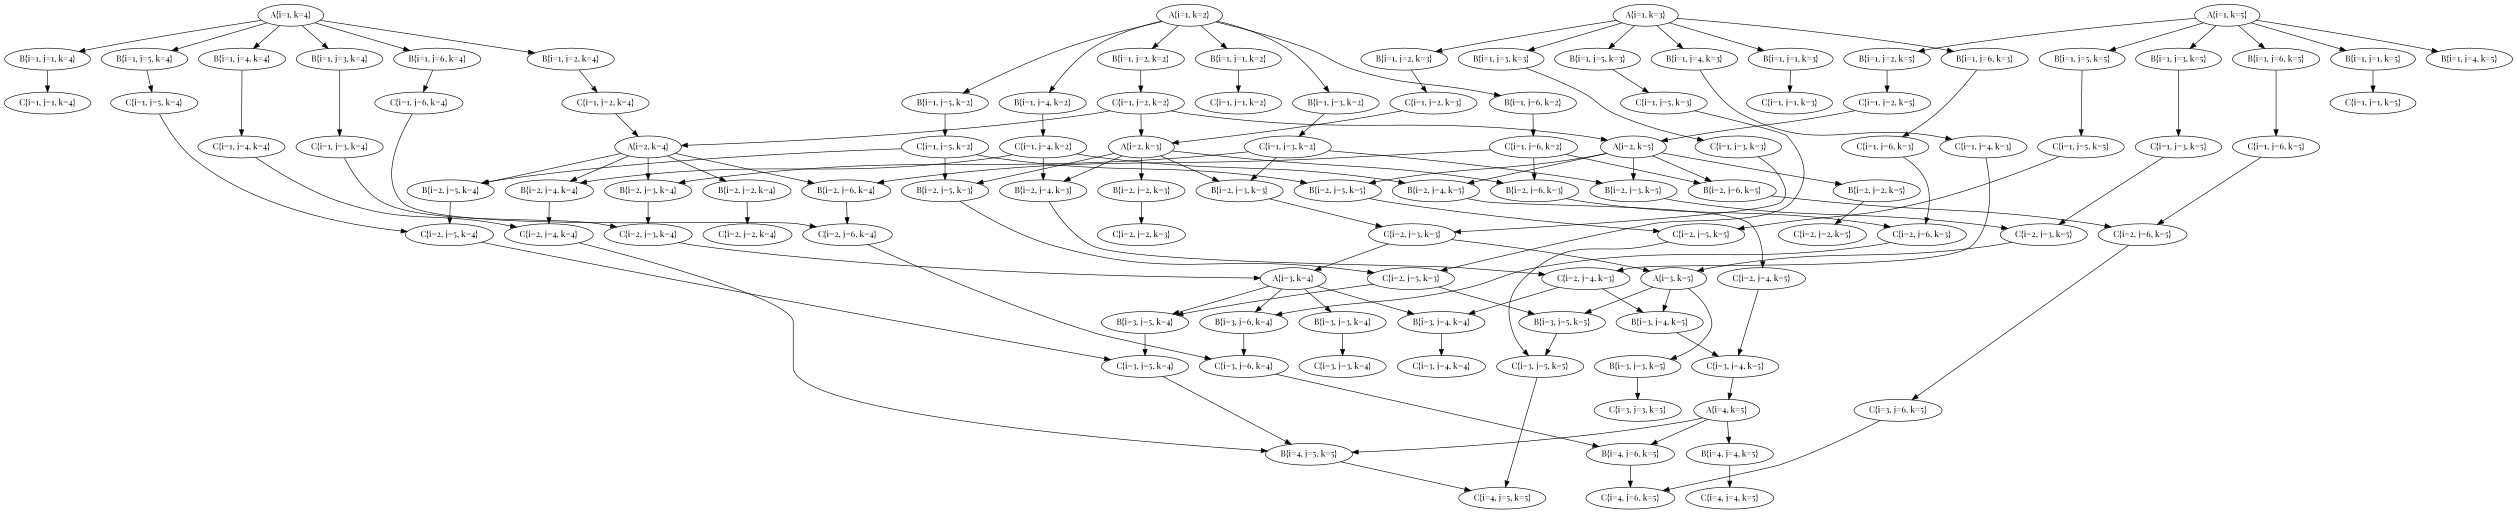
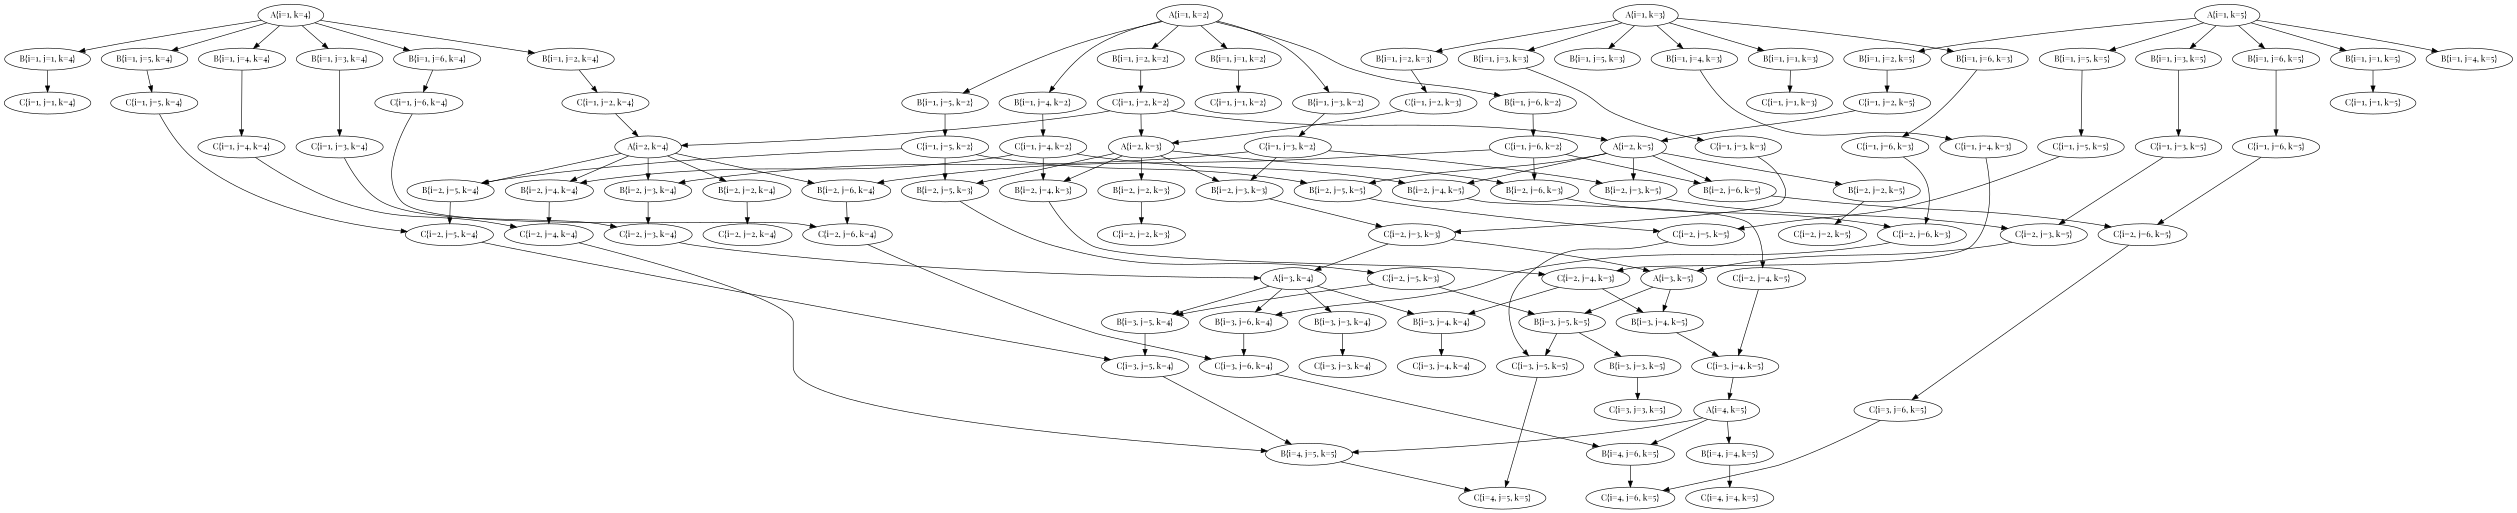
node "C{i=1, j=5, k=3}": removed
edge "A{i=3, k=5}" -> "B{i=3, j=3, k=5}": now "B{i=3, j=5, k=5}" -> "B{i=3, j=3, k=5}"
